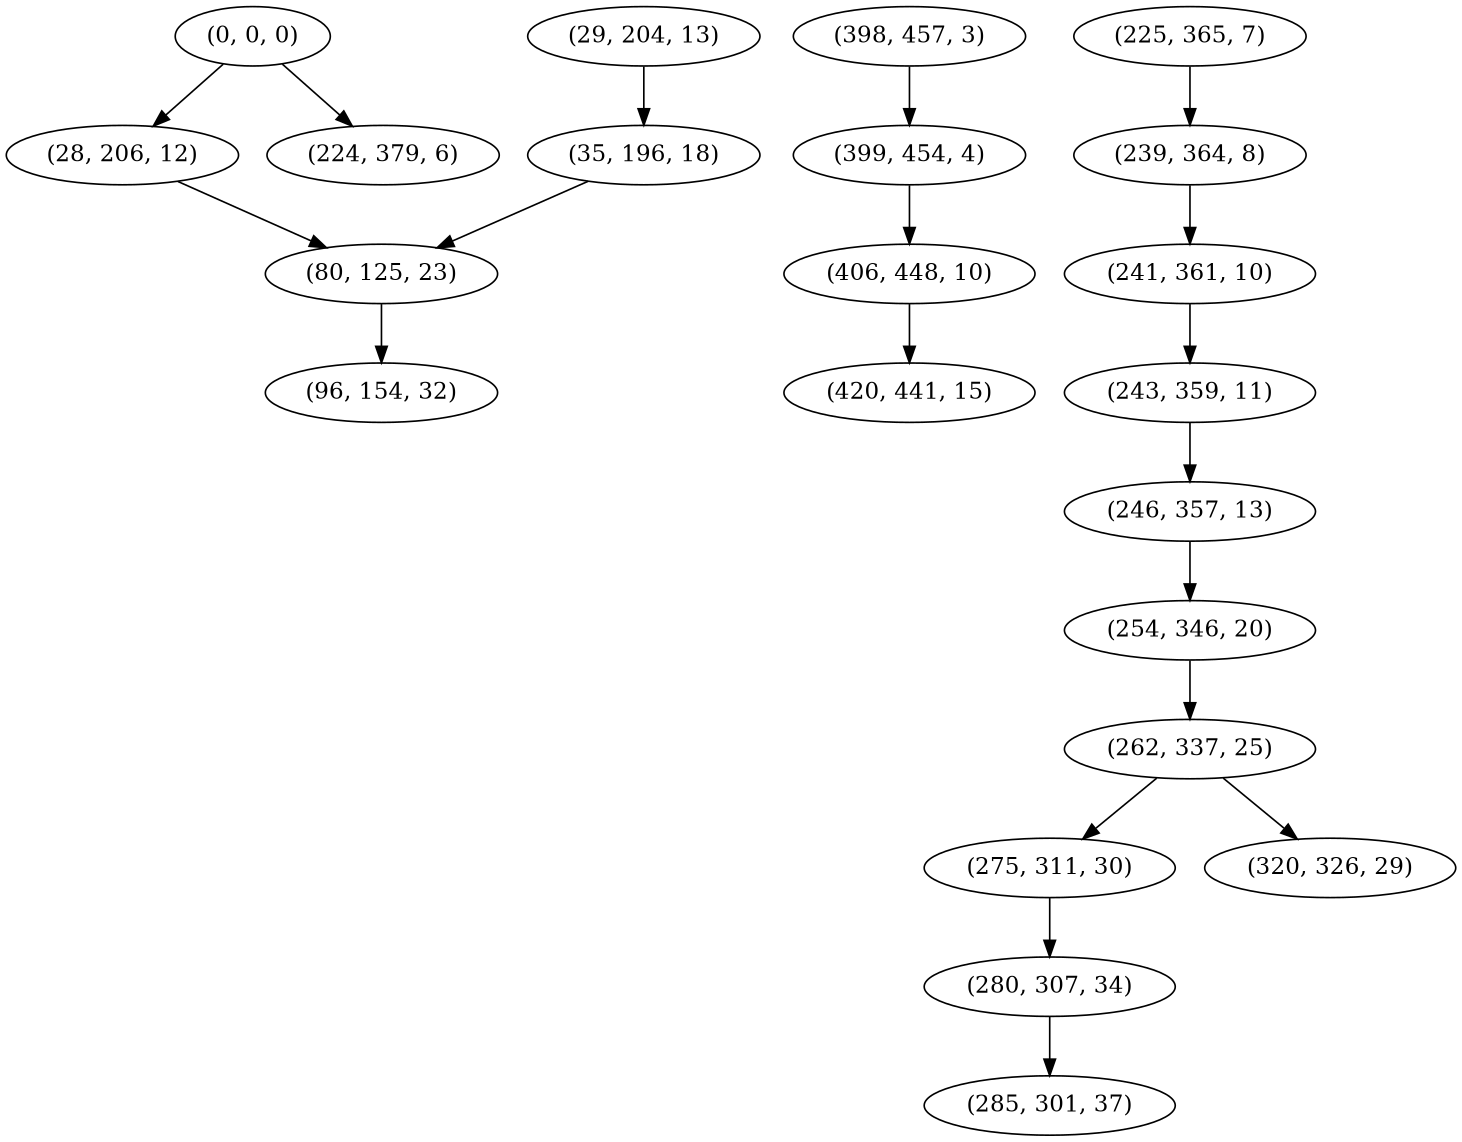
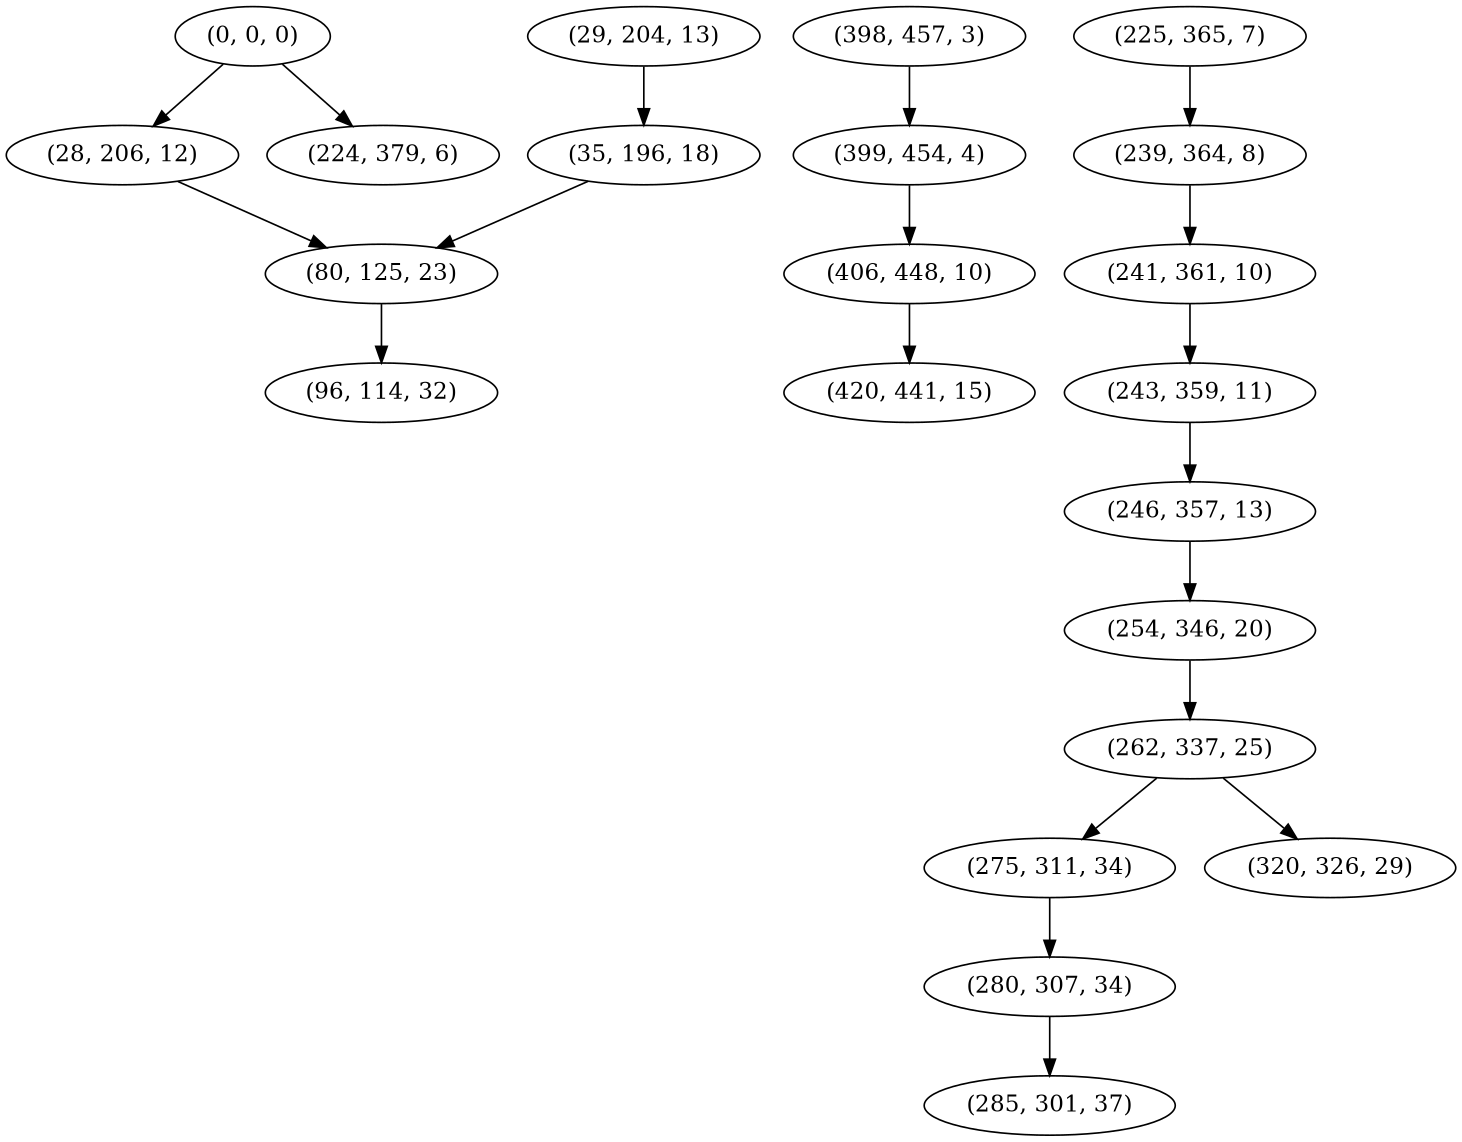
node "(96, 154, 32)": label "(96, 154, 32)" -> "(96, 114, 32)"
node "(275, 311, 30)": label "(275, 311, 30)" -> "(275, 311, 34)"
